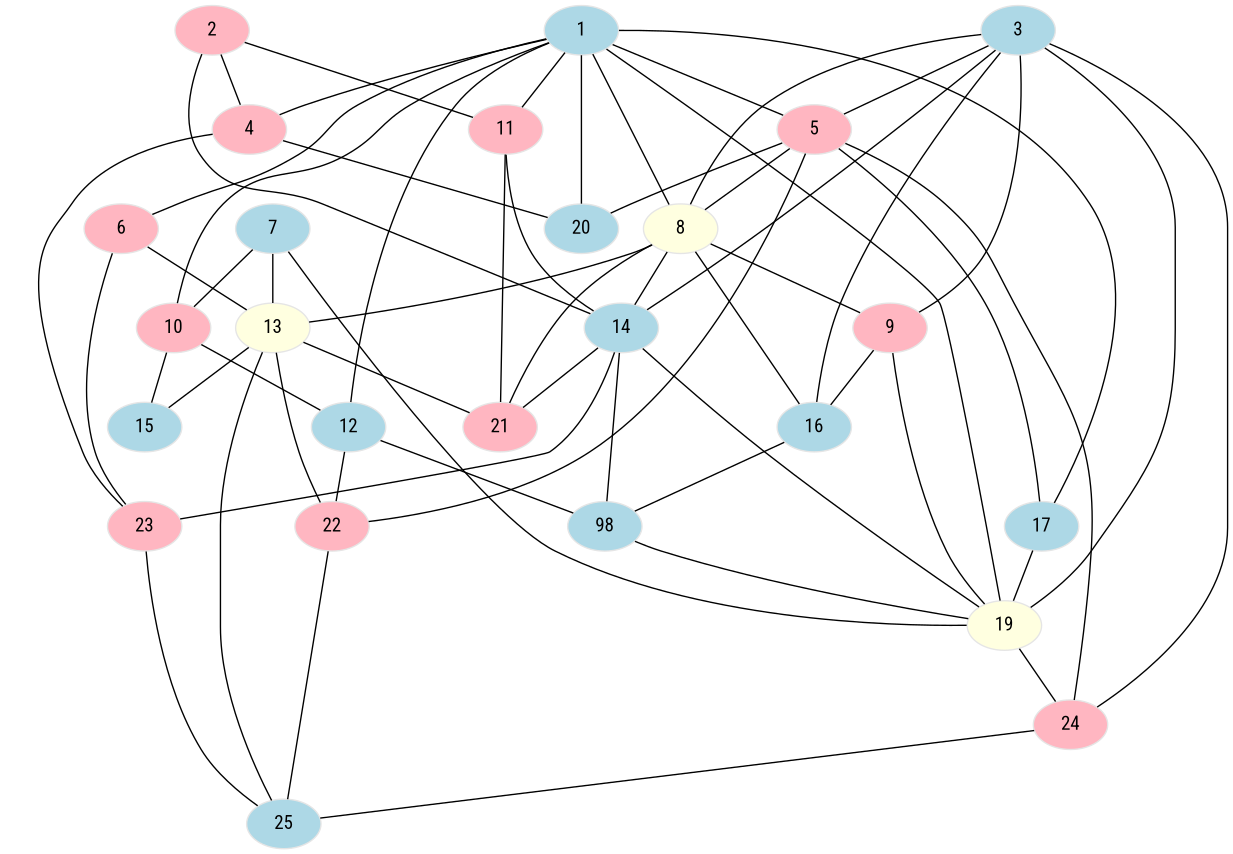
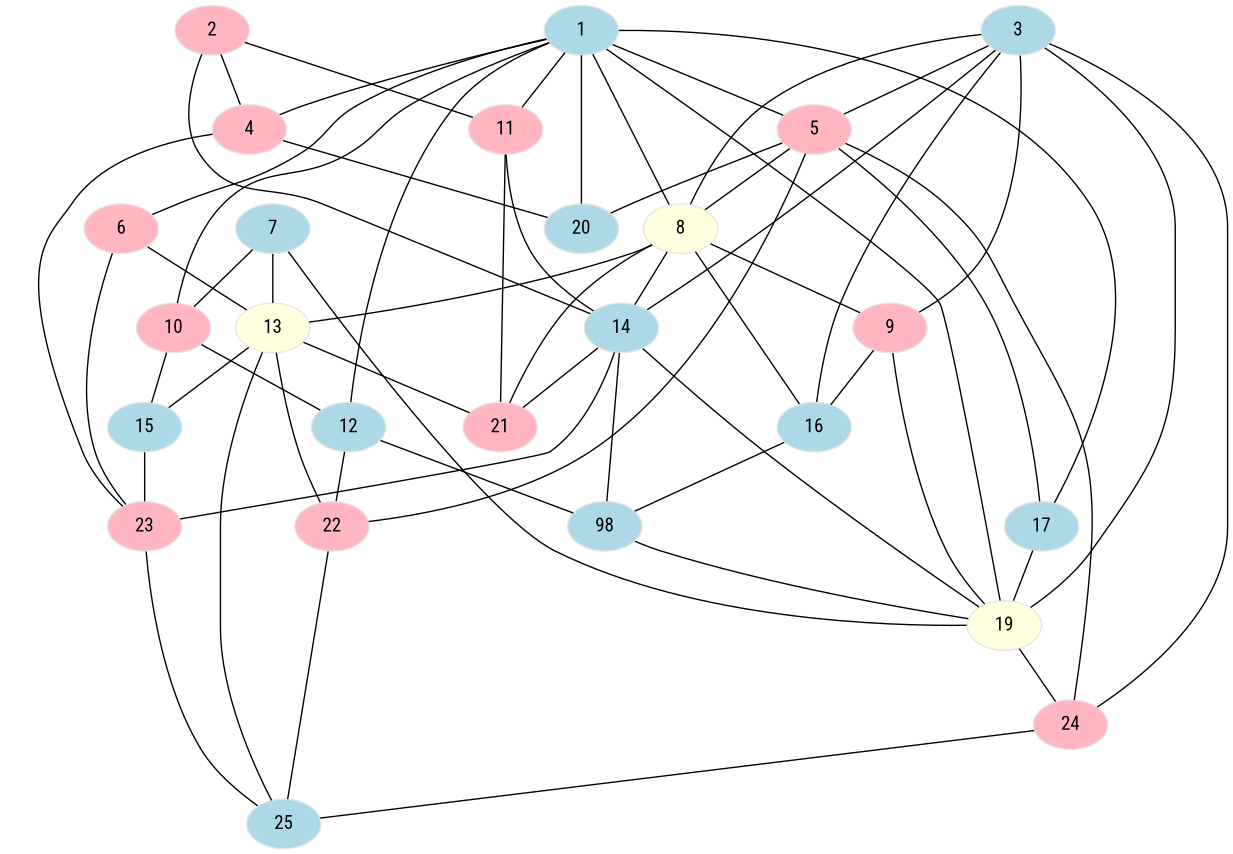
edge "15" -- "23": added
